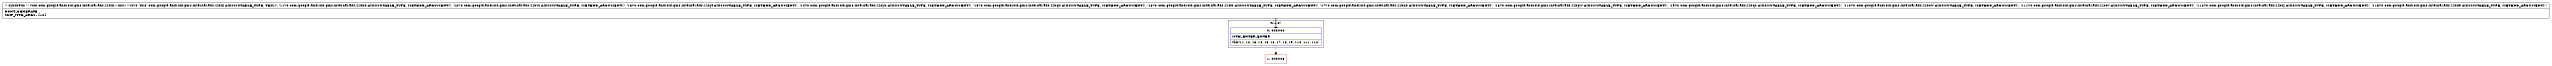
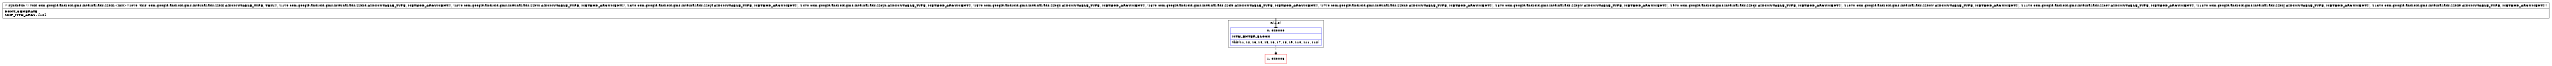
node "0: 0x0000": text "MTH_ENTER_ENTER" -> "MTH_ENTER_BLOCK"
